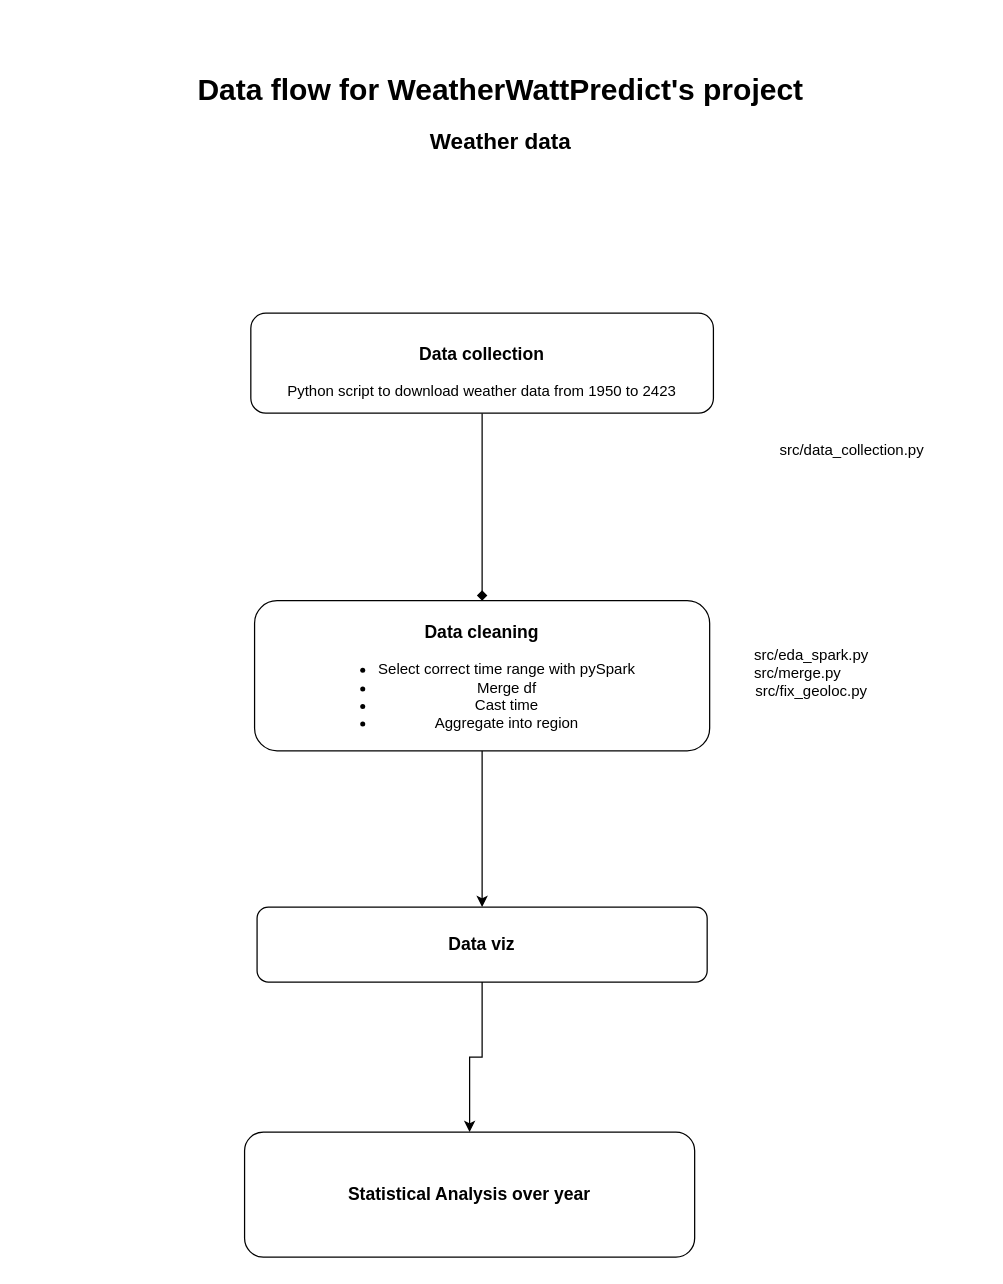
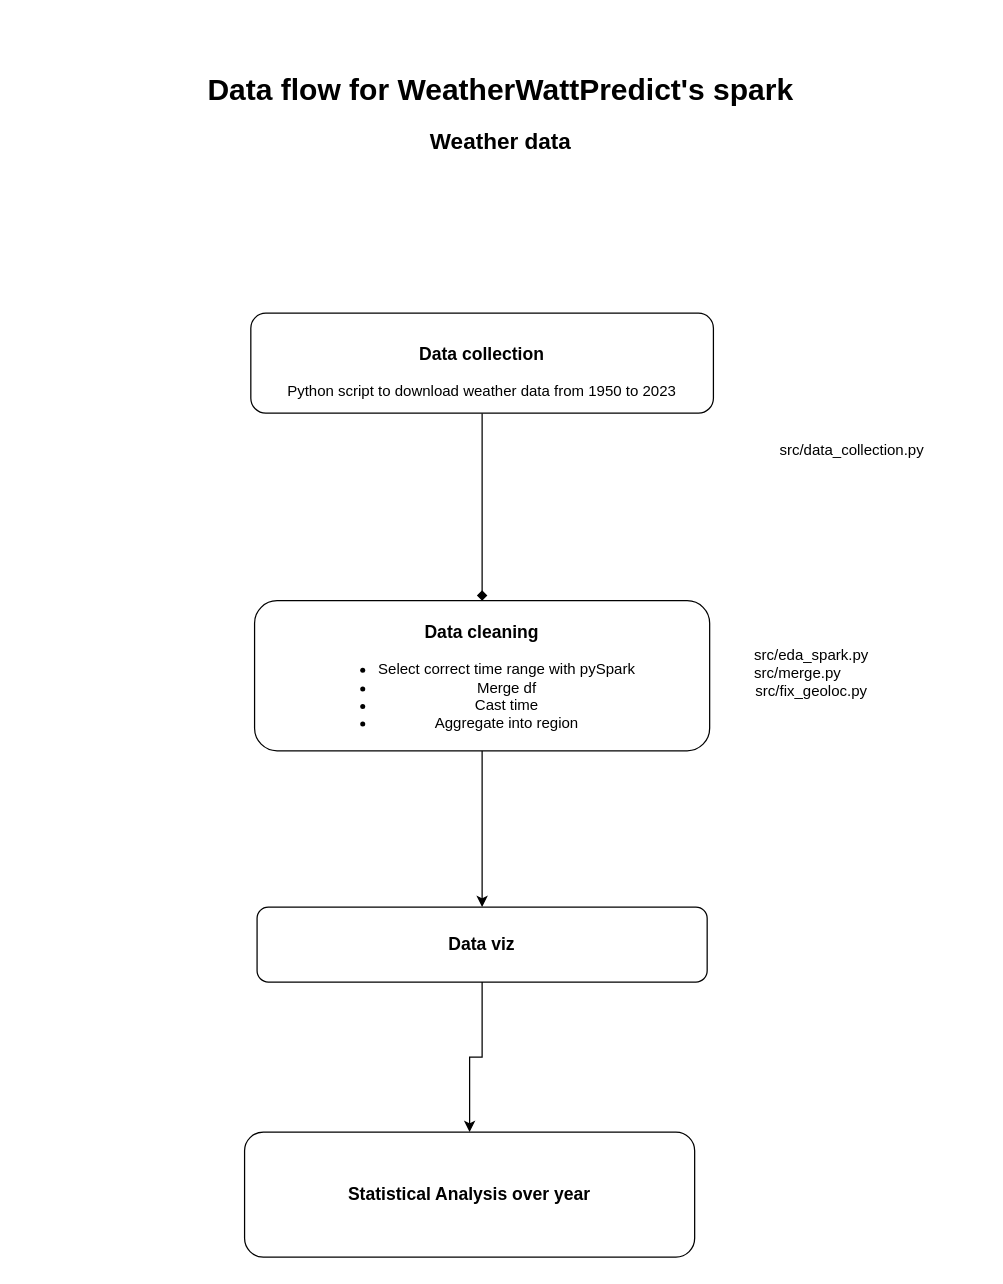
node "Data flow for WeatherWattPredict's projectWeather data": label "Data flow for WeatherWattPredict's projectWeather data" -> "Data flow for WeatherWattPredict's sparkWeather data"
node "Data collectionPython script to download weather data from 1950 to 2423": label "Data collectionPython script to download weather data from 1950 to 2423" -> "Data collectionPython script to download weather data from 1950 to 2023"
